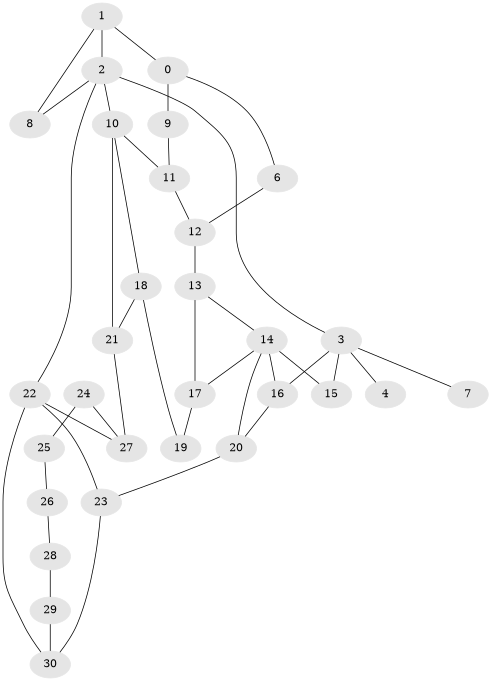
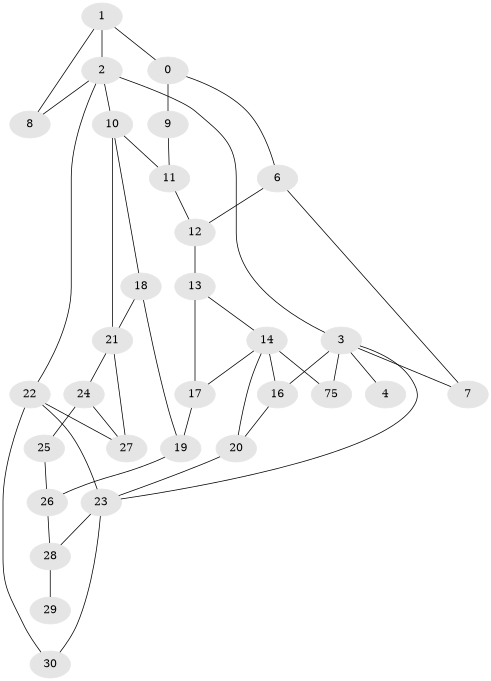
edge "6" -- "7": added
edge "21" -- "24": added
node "15": label "15" -> "75"
edge "3" -- "23": added
edge "19" -- "26": added
edge "23" -- "28": added
edge "29" -- "30": removed
